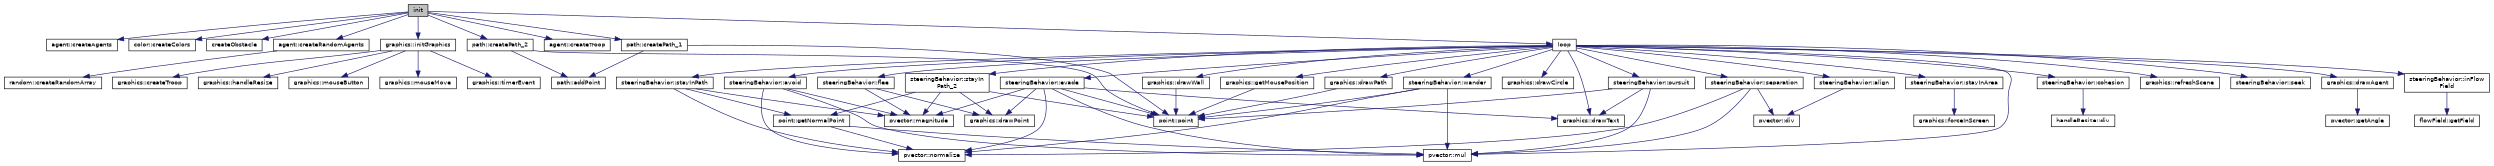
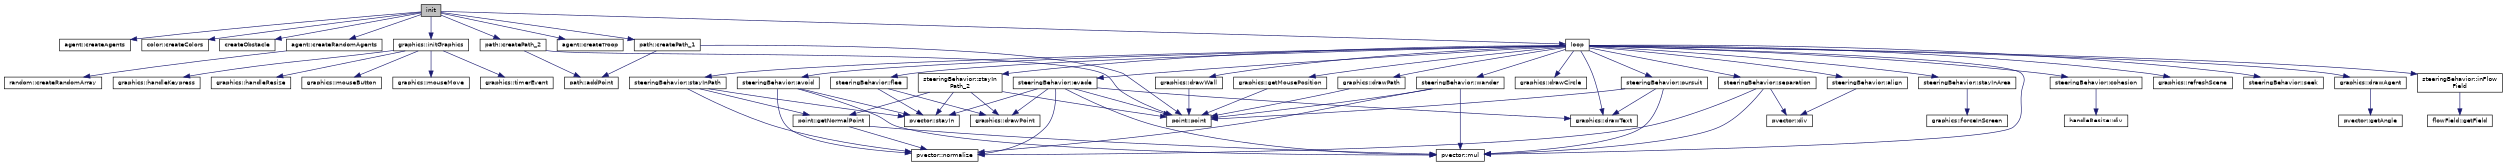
node "graphics::createTroop": label "graphics::createTroop" -> "graphics::handleKeypress"
node "pvector::magnitude": label "pvector::magnitude" -> "pvector::stayIn"
